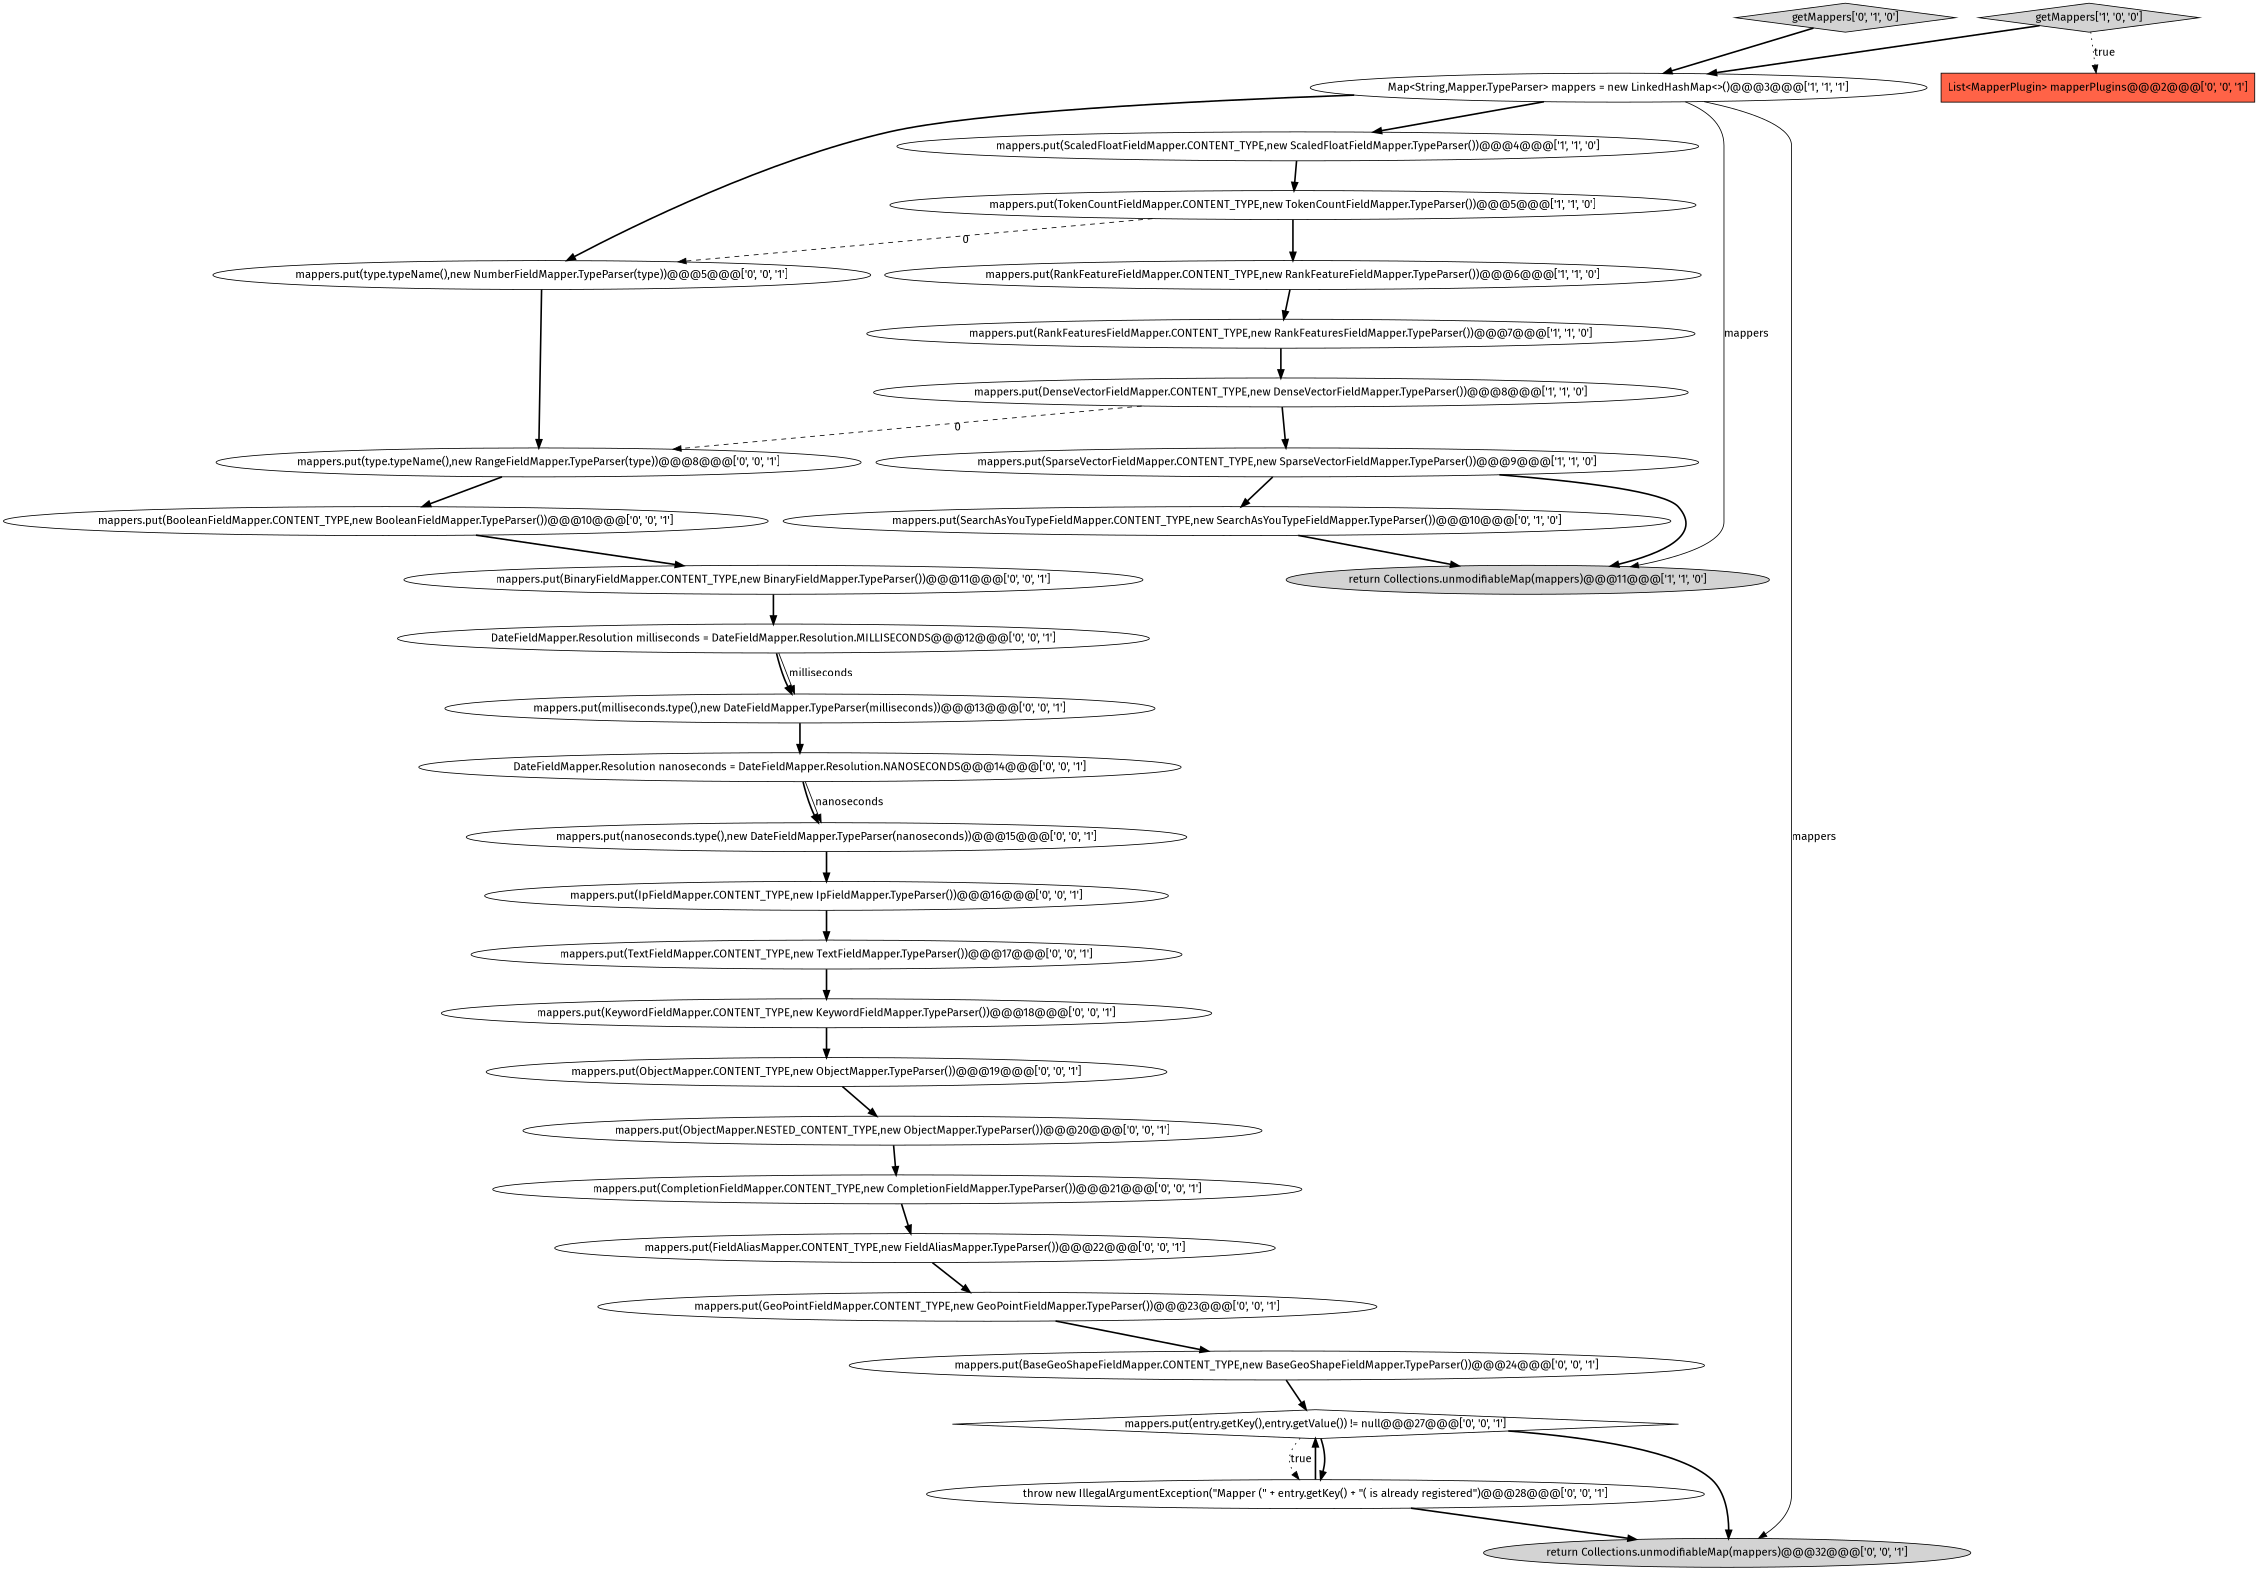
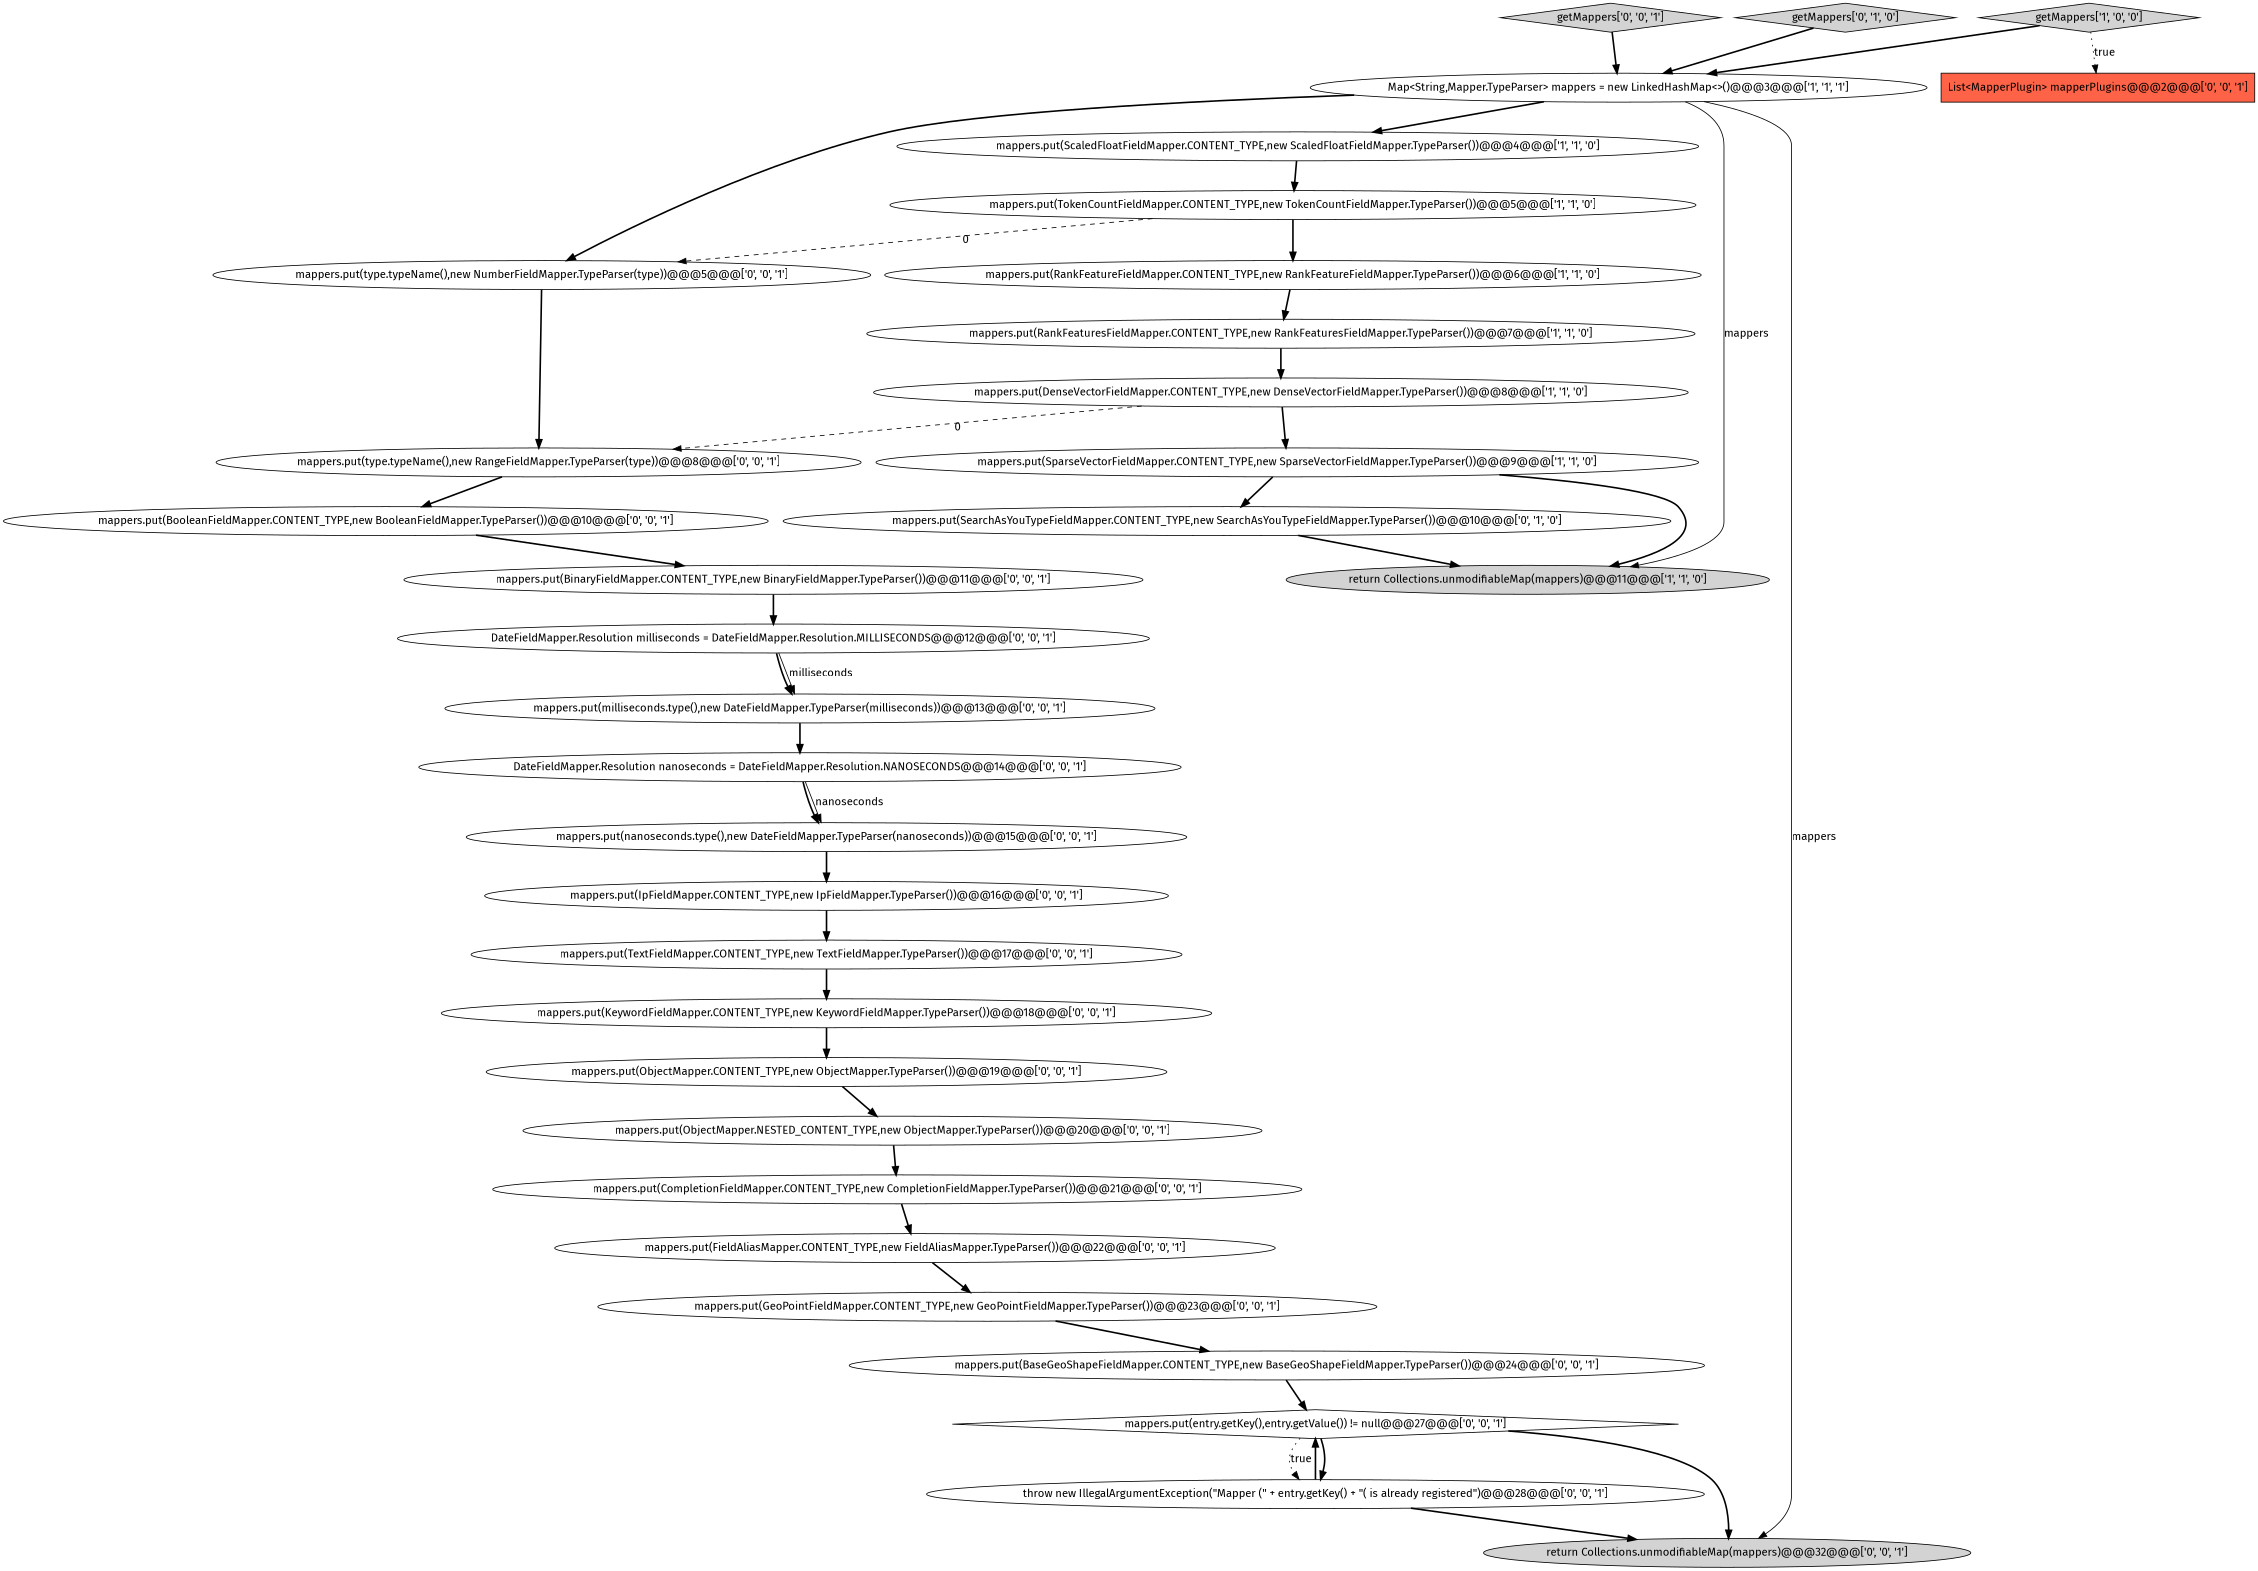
node "getMappers['0', '0', '1']": added
